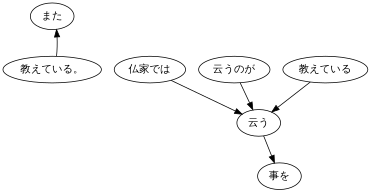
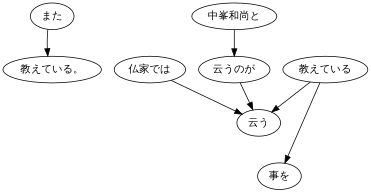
node "中峯和尚と": added
edge "教えている。" -> "また": reversed
edge "云う" -> "事を": now "教えている" -> "事を"
